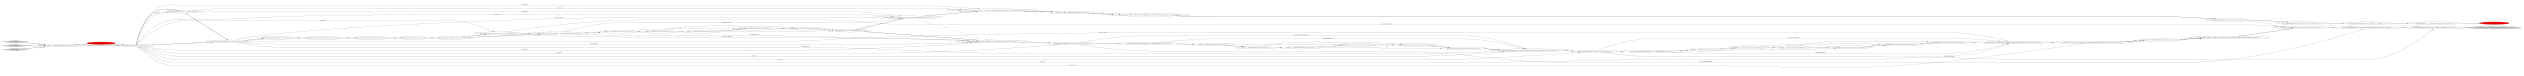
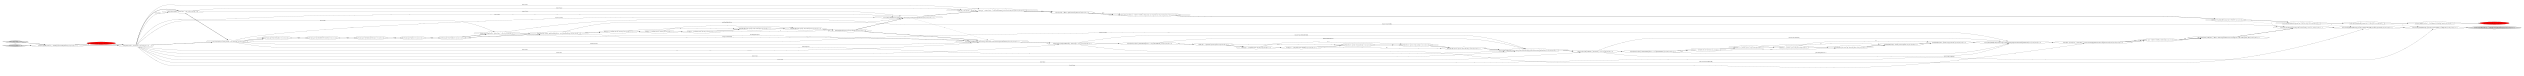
node "testPartitionHealth['0', '1', '0']": removed
